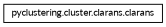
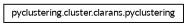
node "pyclustering.cluster.clarans.clarans": label "pyclustering.cluster.clarans.clarans" -> "pyclustering.cluster.clarans.pyclustering"
